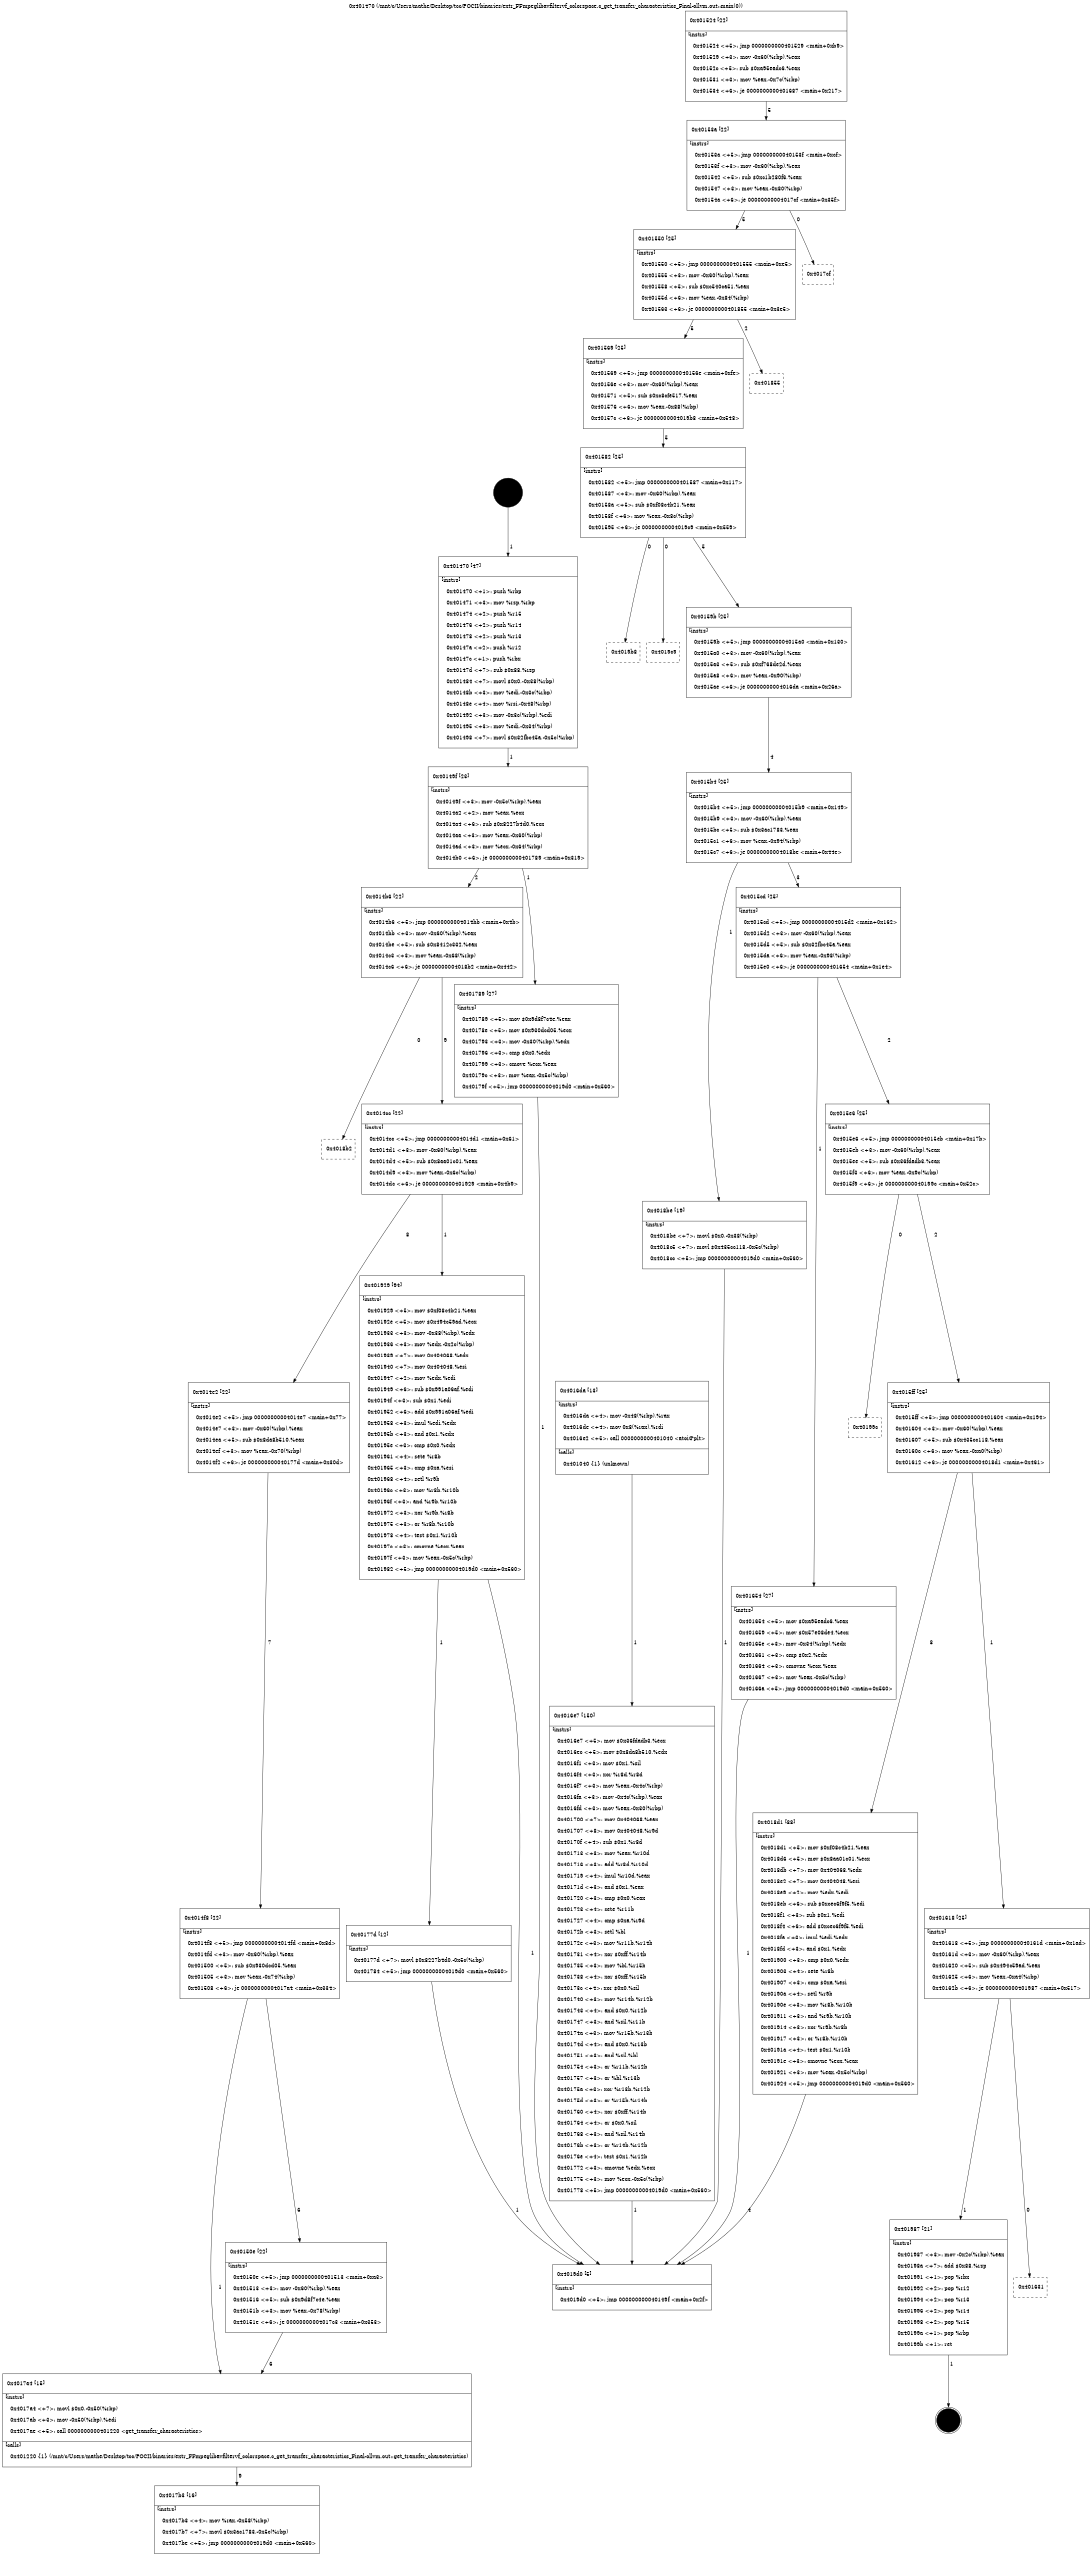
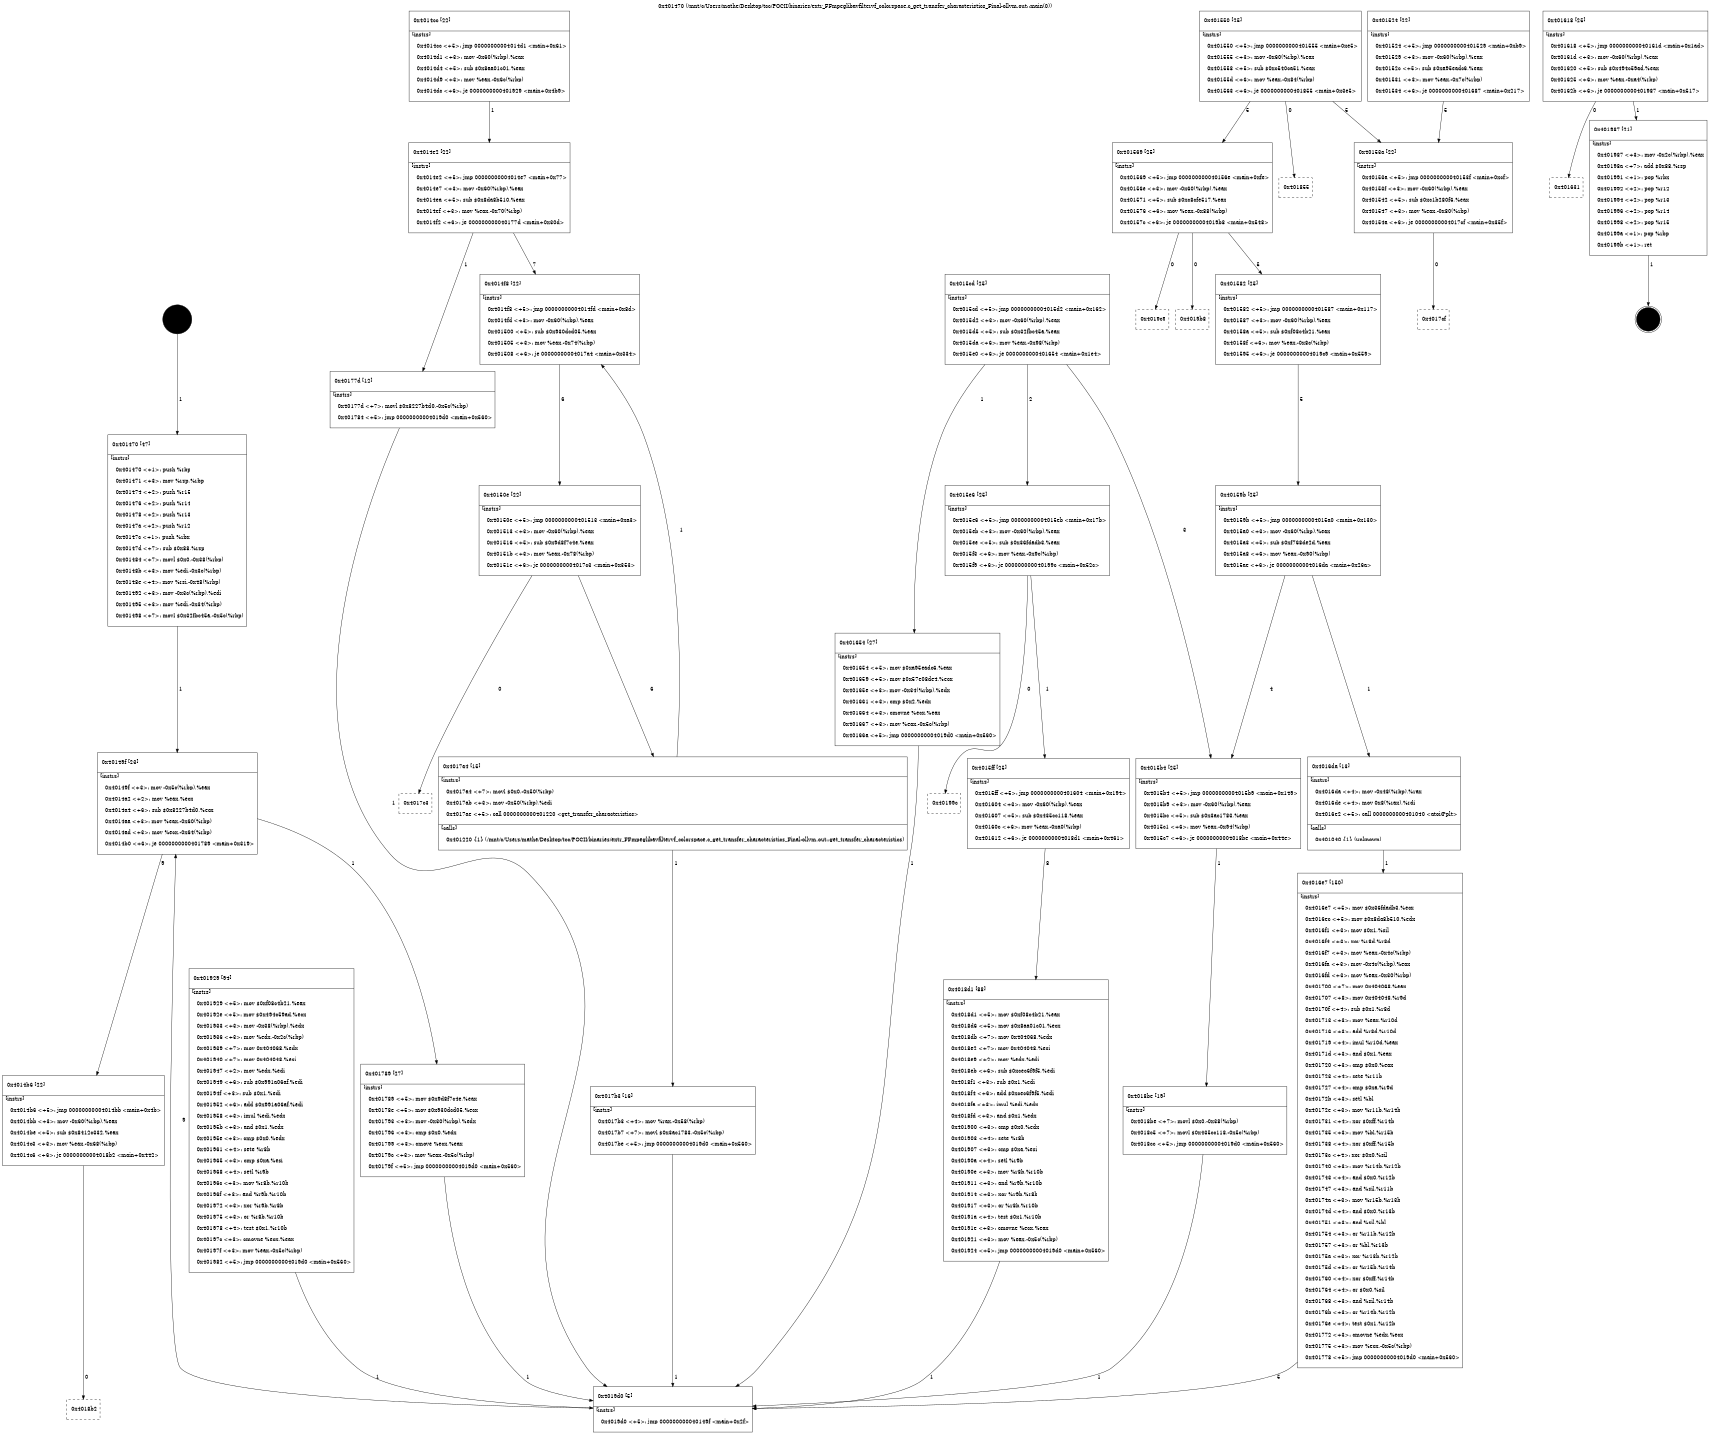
edge "0x40153a [22]" -> "0x401550 [25]": reversed
edge "0x401550 [25]" -> "0x401855": label " 2" -> " 0"
edge "0x401582 [25]" -> "0x4019b8": now "0x401569 [25]" -> "0x4019b8"
edge "0x401582 [25]" -> "0x4019c9": now "0x401569 [25]" -> "0x4019c9"
edge "0x40159b [25]" -> "0x4016da [13]": added, label "1"
node "0x4017c3": added
edge "0x4015b4 [25]" -> "0x4015cd [25]": reversed
edge "0x40149f [23]" -> "0x4014b6 [22]": label " 2" -> " 9"
edge "0x4014b6 [22]" -> "0x4014cc [22]": removed, label "9"
edge "0x4014cc [22]" -> "0x401929 [94]": removed, label "1"
edge "0x4014cc [22]" -> "0x4014e2 [22]": label " 8" -> " 1"
edge "0x4015e6 [25]" -> "0x4015ff [25]": label " 2" -> " 1"
edge "0x4017b3 [16]" -> "0x4019d0 [5]": added, label "1"
edge "0x4019d0 [5]" -> "0x40149f [23]": added, label "9"
edge "0x4015ff [25]" -> "0x401618 [25]": removed, label "1"
edge "0x401929 [94]" -> "0x40177d [12]": now "0x4014e2 [22]" -> "0x40177d [12]"
edge "0x4014f8 [22]" -> "0x4017a4 [15]": reversed
edge "0x4016e7 [150]" -> "0x4019d0 [5]": label " 1" -> " 5"
edge "0x4018d1 [88]" -> "0x4019d0 [5]": label " 4" -> " 1"
edge "0x4017a4 [15]" -> "0x4017b3 [16]": label " 9" -> " 1"
